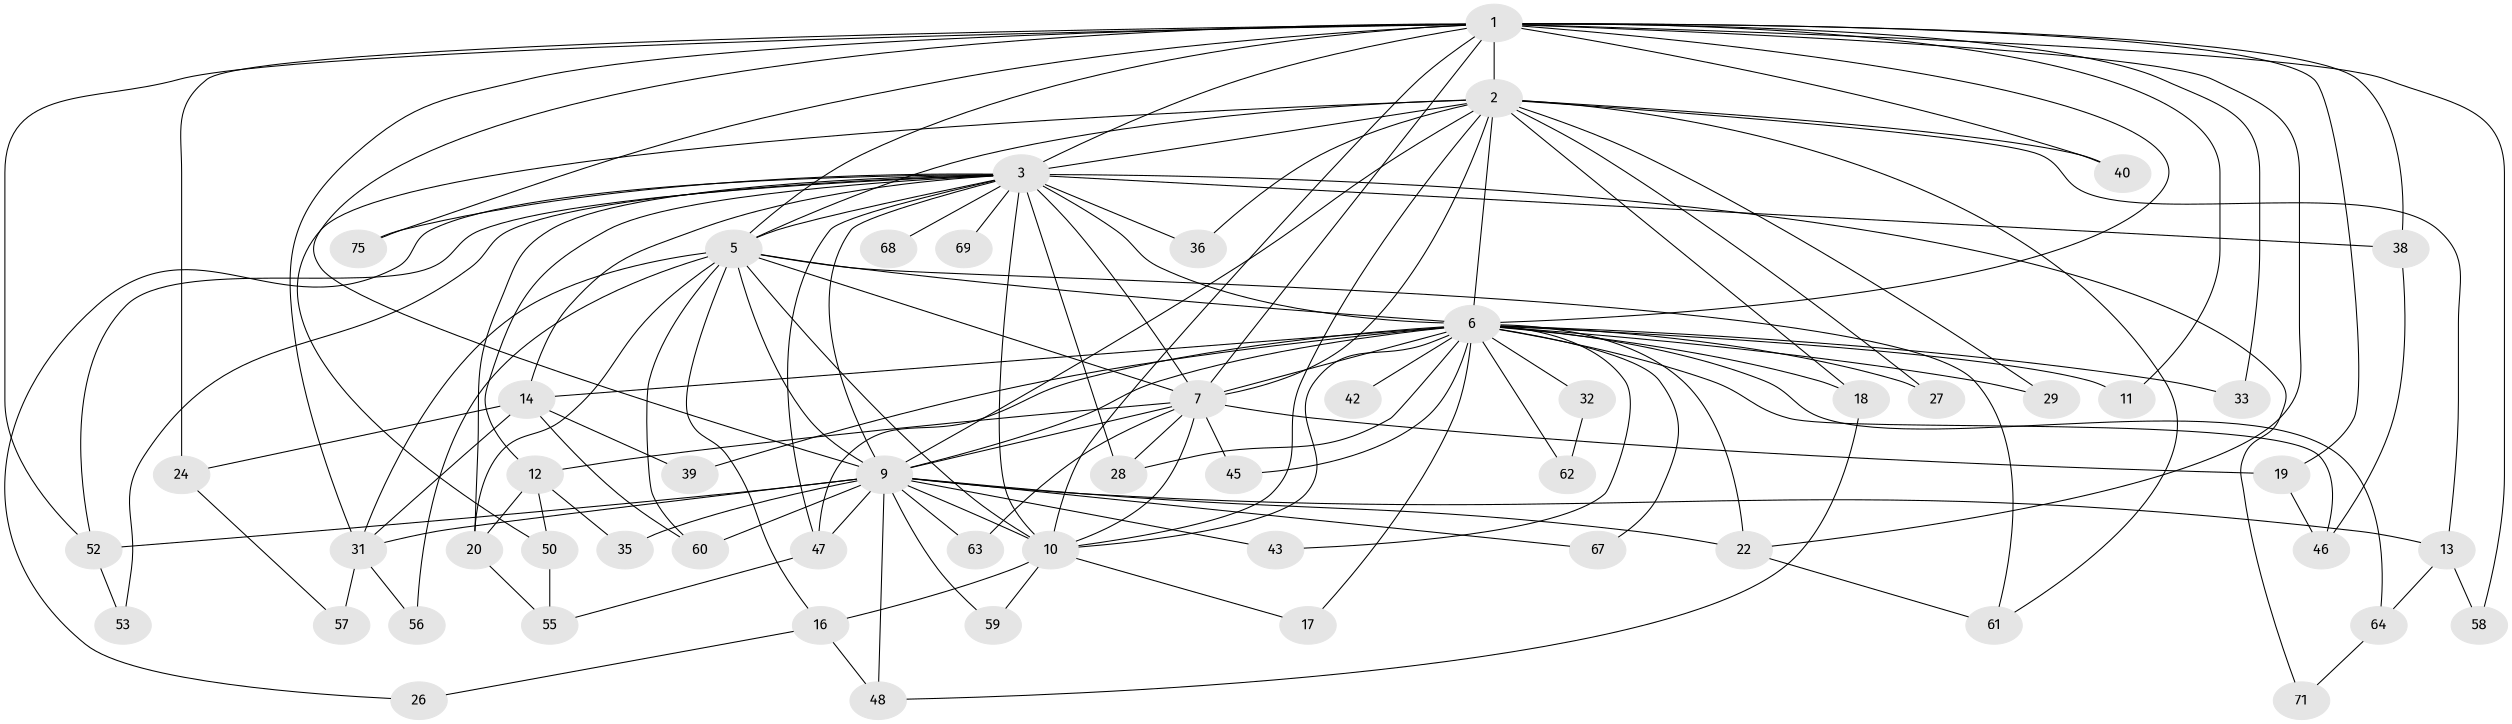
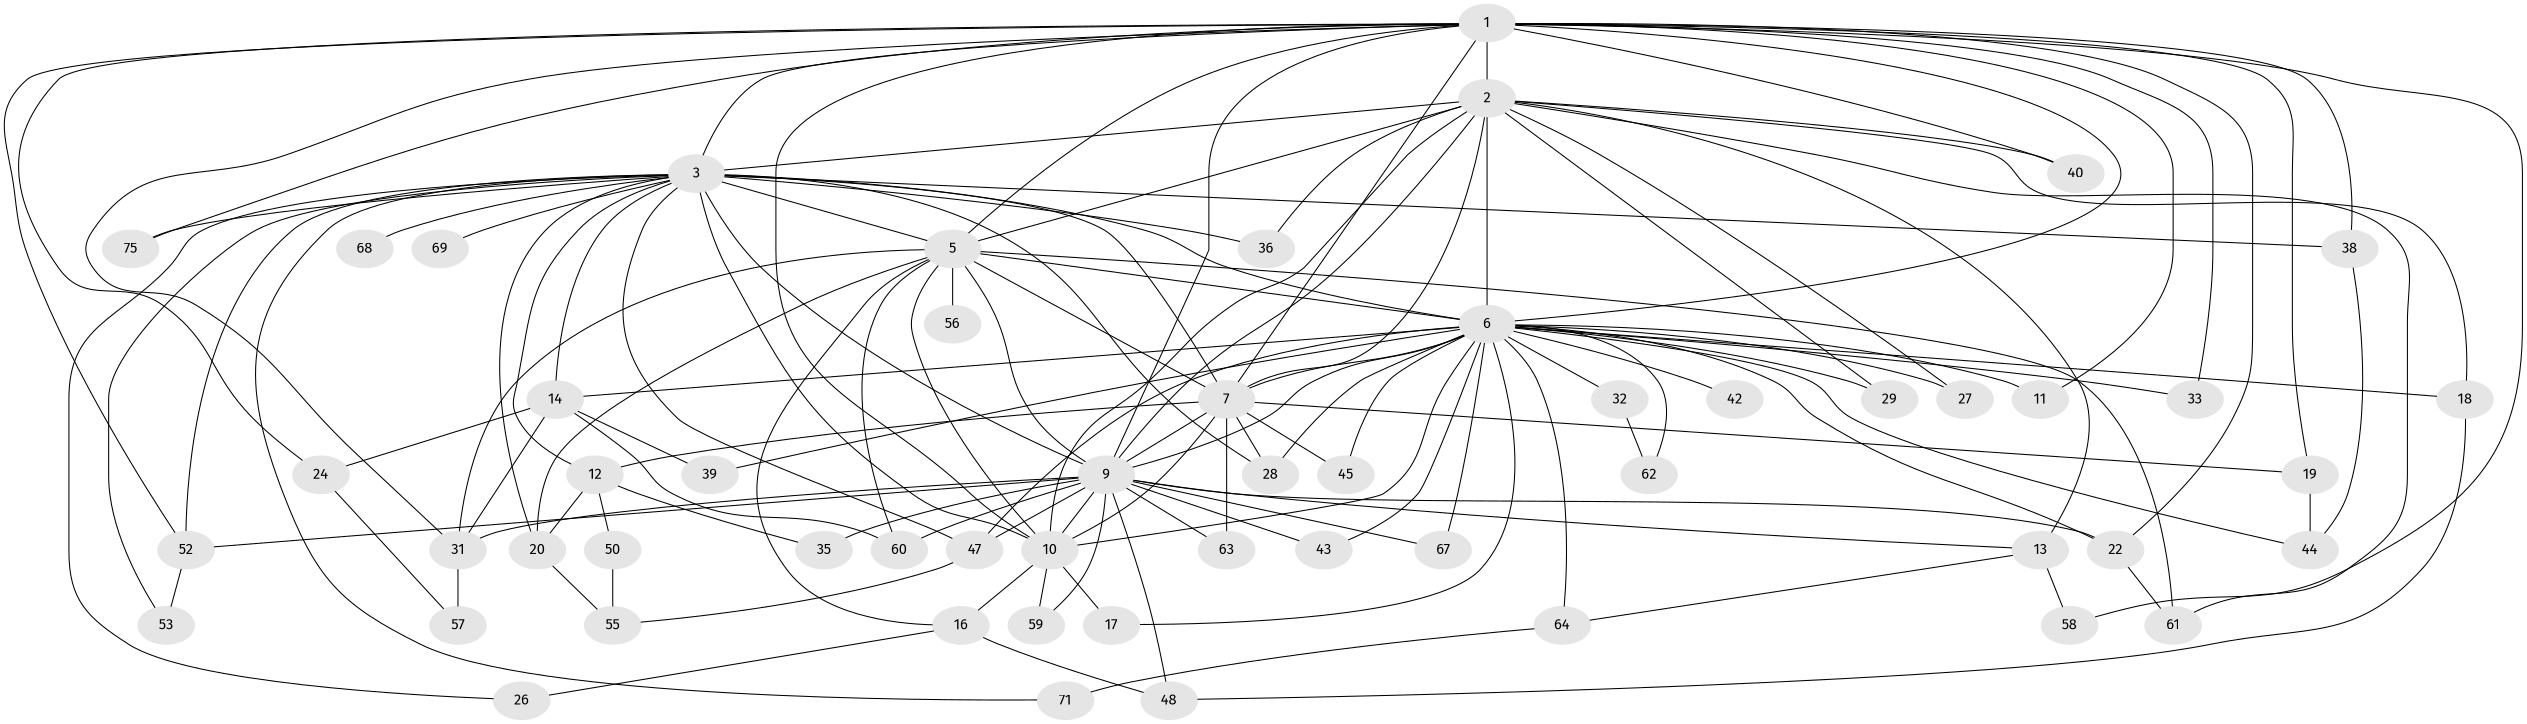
edge "2" -- "50": removed
node "46": label "46" -> "44"
edge "31" -- "56": removed
